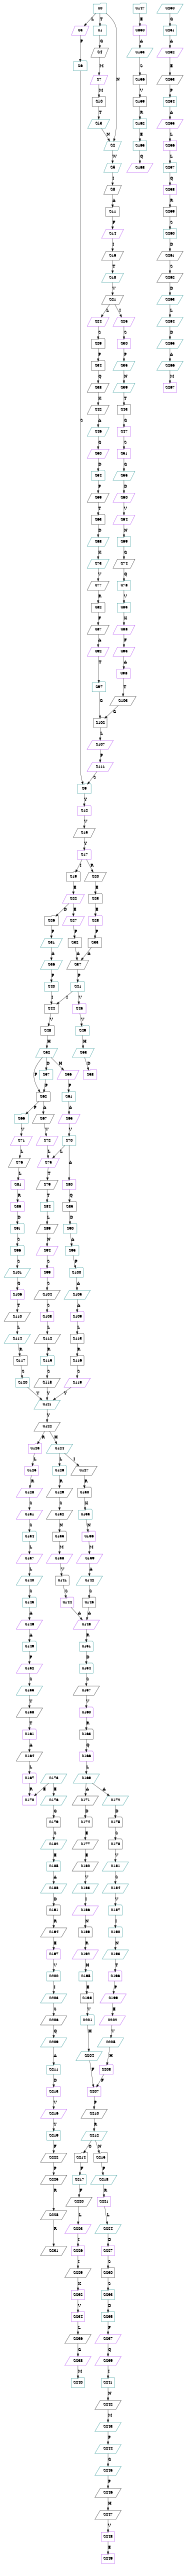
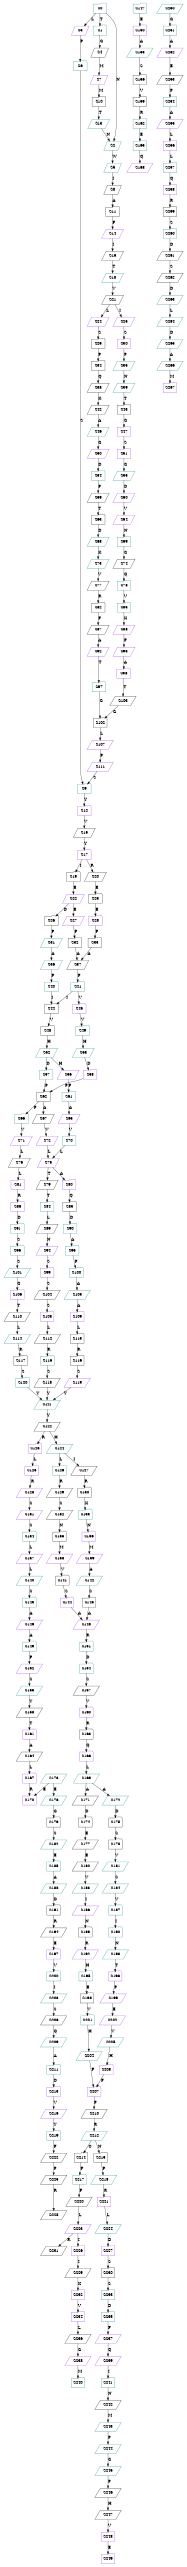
node "S850": label "S850" -> "S150"
edge "S52" -> "S62": now "S58" -> "S62"
edge "S70" -> "S80": now "S75" -> "S80"
edge "S228" -> "S231": now "S223" -> "S231"
